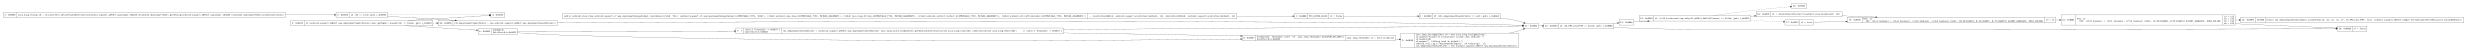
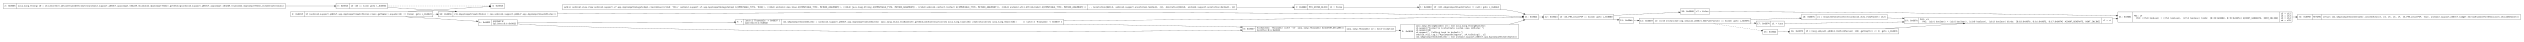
edge "21: 0x0081" -> "20: 0x0080": reversed
node "16: 0x0072": added
